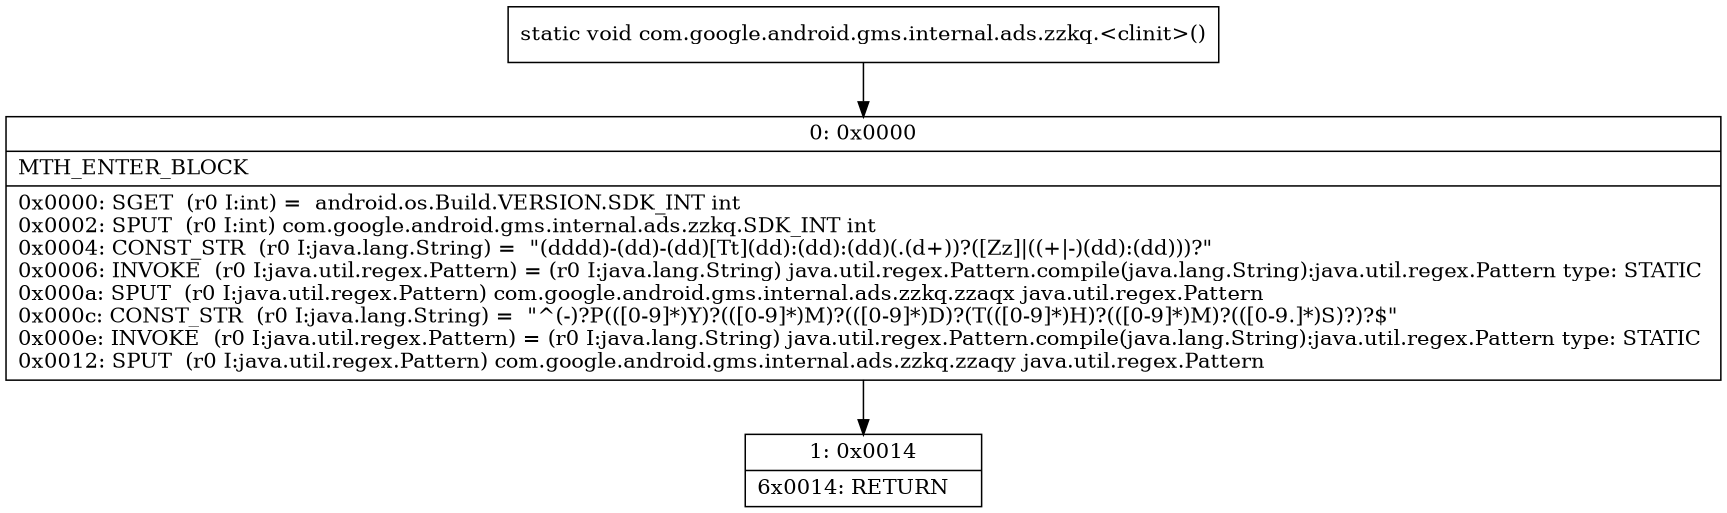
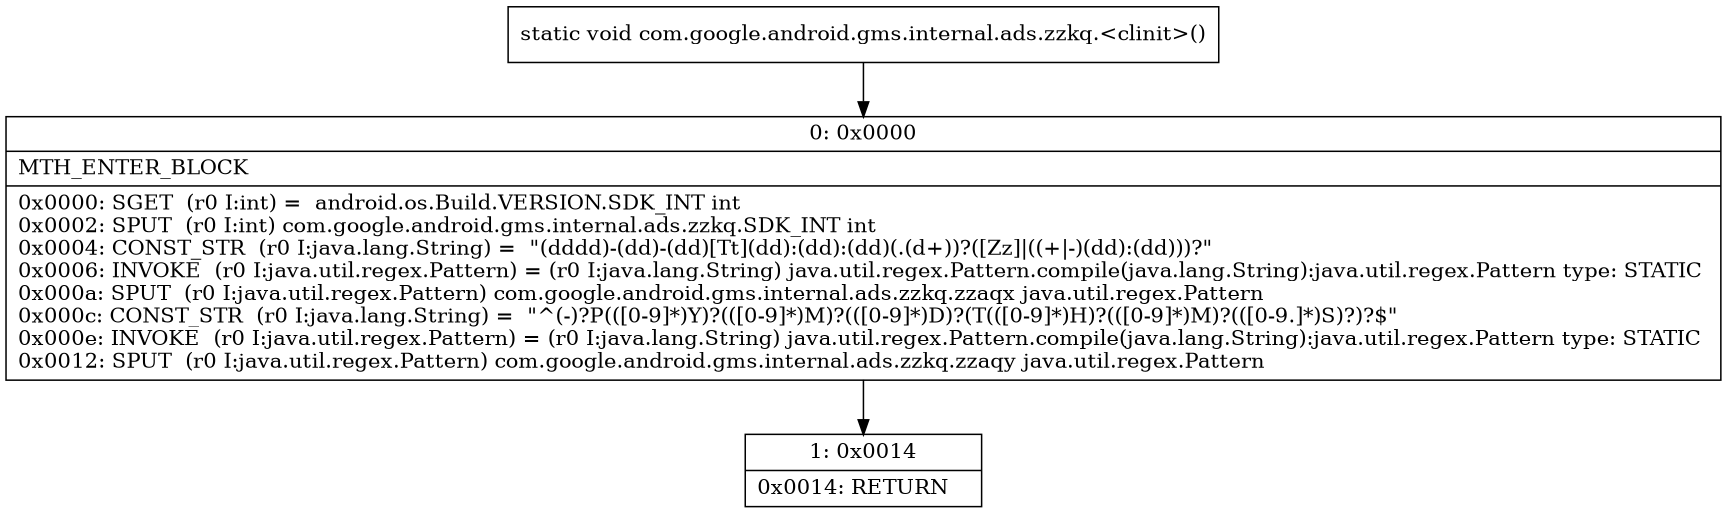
node "1: 0x0014": text "6x0014: RETURN" -> "0x0014: RETURN"
